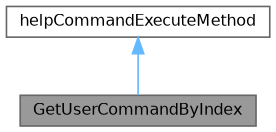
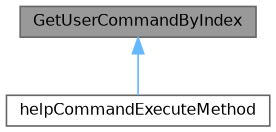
edge "GetUserCommandByIndex" -> "helpCommandExecuteMethod": reversed
